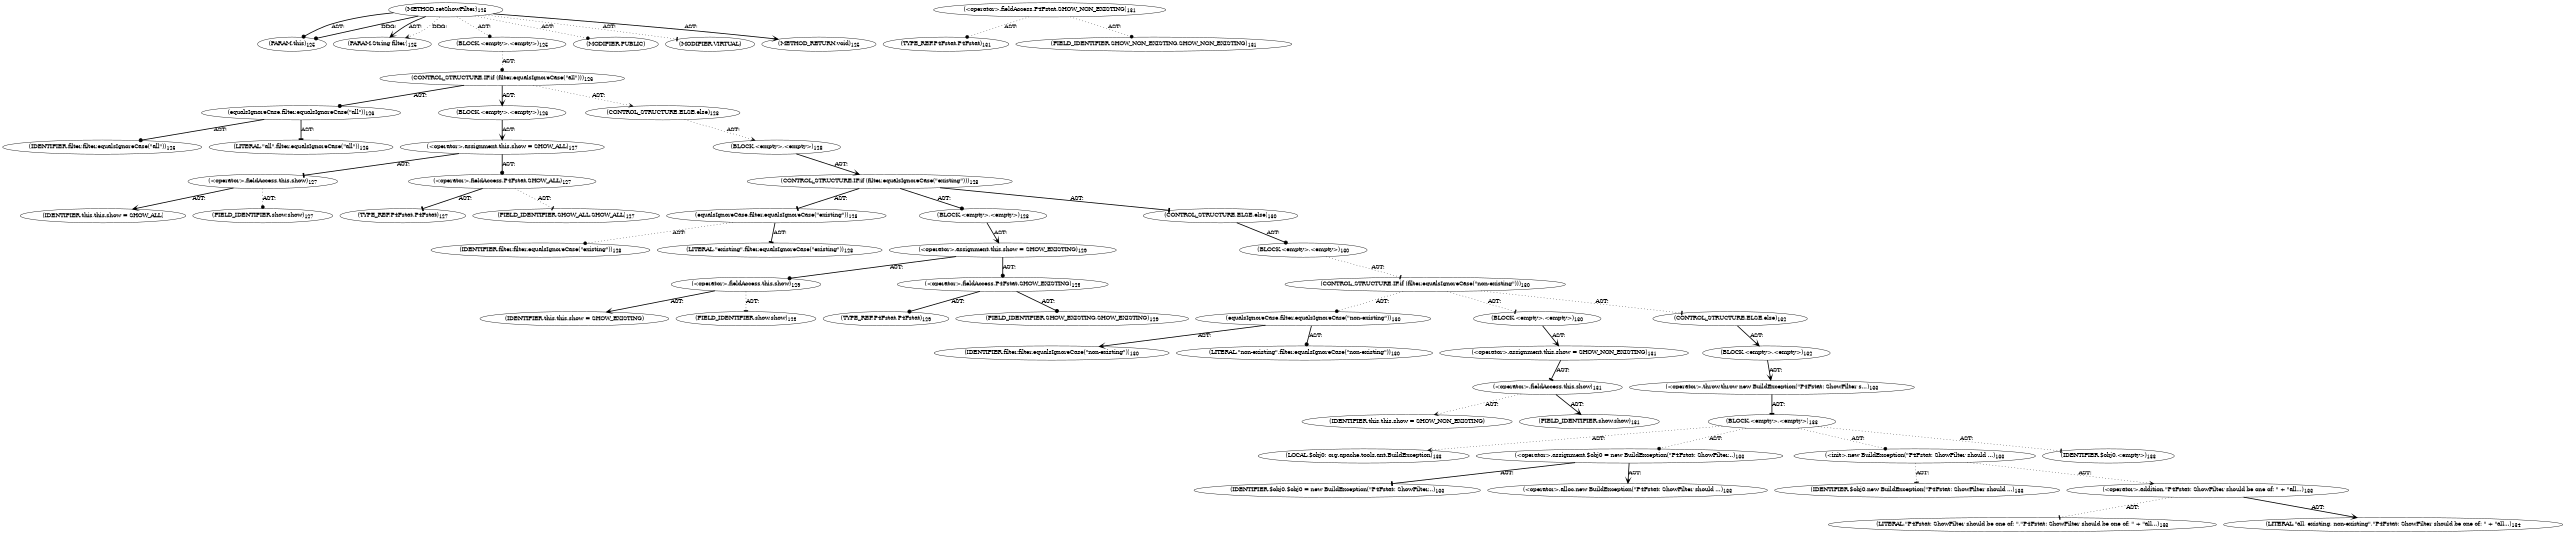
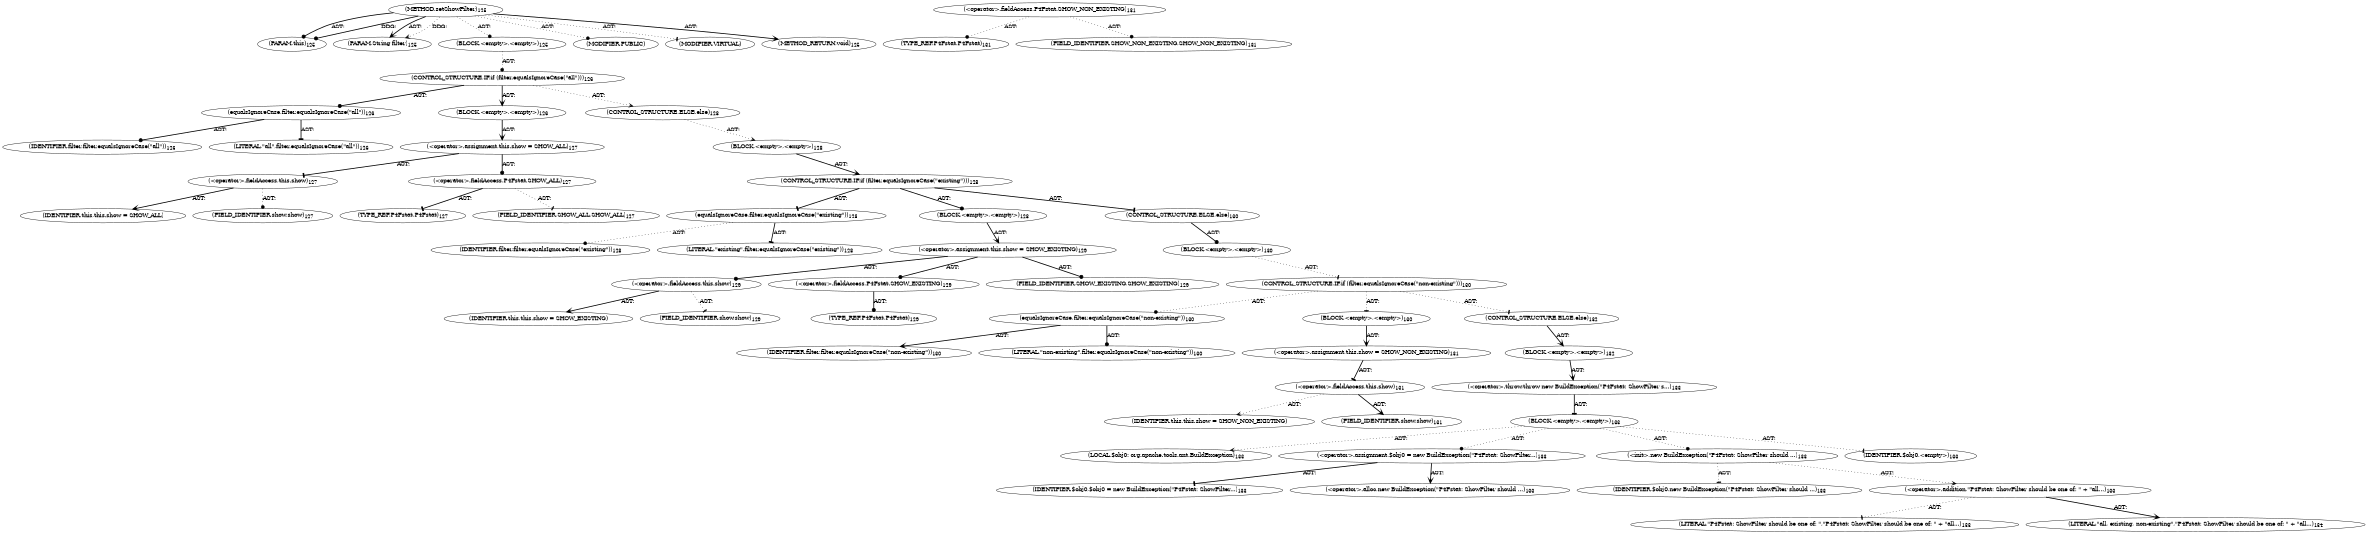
edge "(<operator>.fieldAccess,P4Fstat.SHOW_EXISTING)" -> "(FIELD_IDENTIFIER,SHOW_EXISTING,SHOW_EXISTING)": now "(<operator>.assignment,this.show = SHOW_EXISTING)" -> "(FIELD_IDENTIFIER,SHOW_EXISTING,SHOW_EXISTING)"
